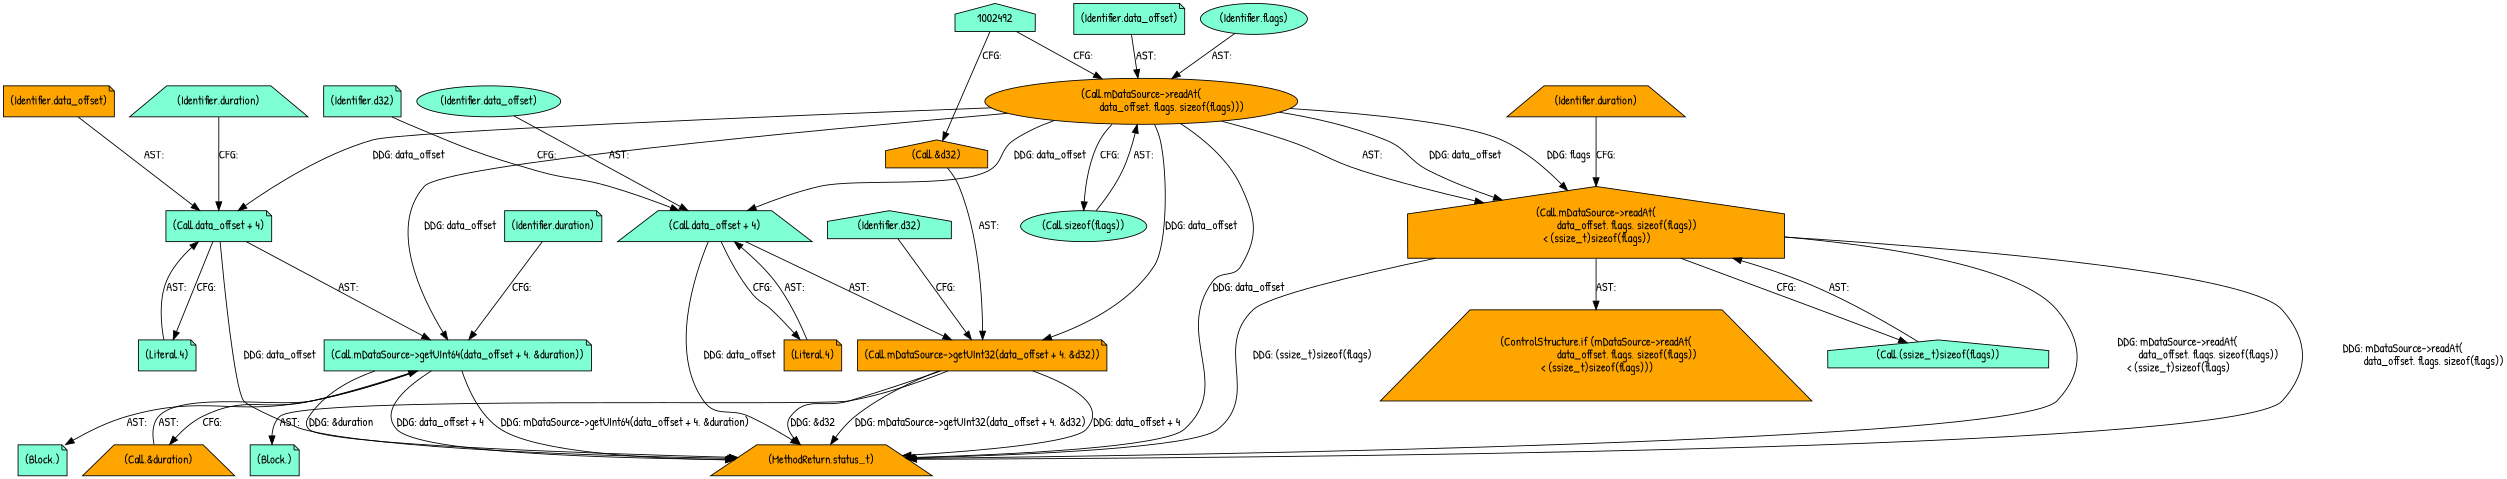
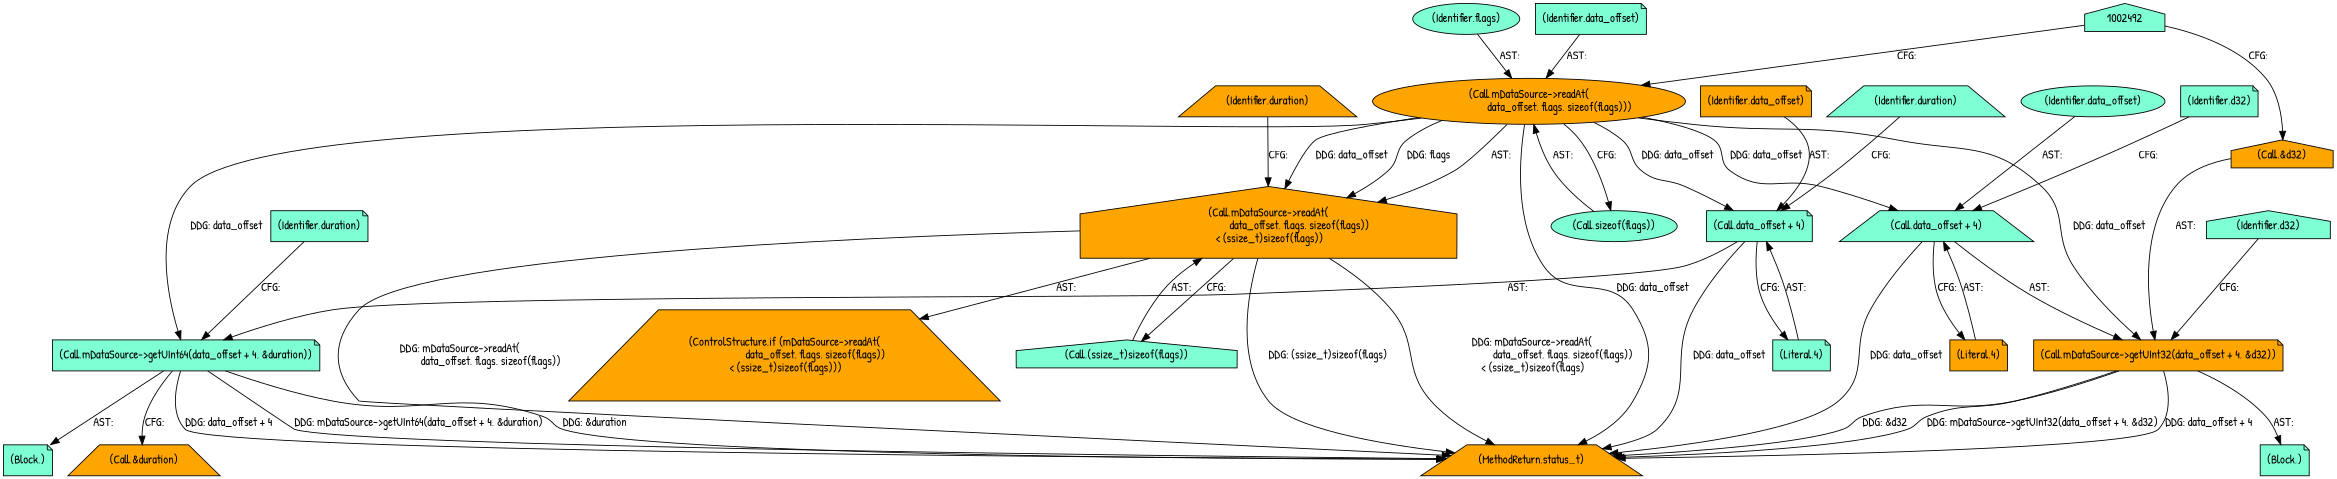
edge "(Call,&duration)" -> "(Call,mDataSource->getUInt64(data_offset + 4, &duration))": removed, label "AST:"
